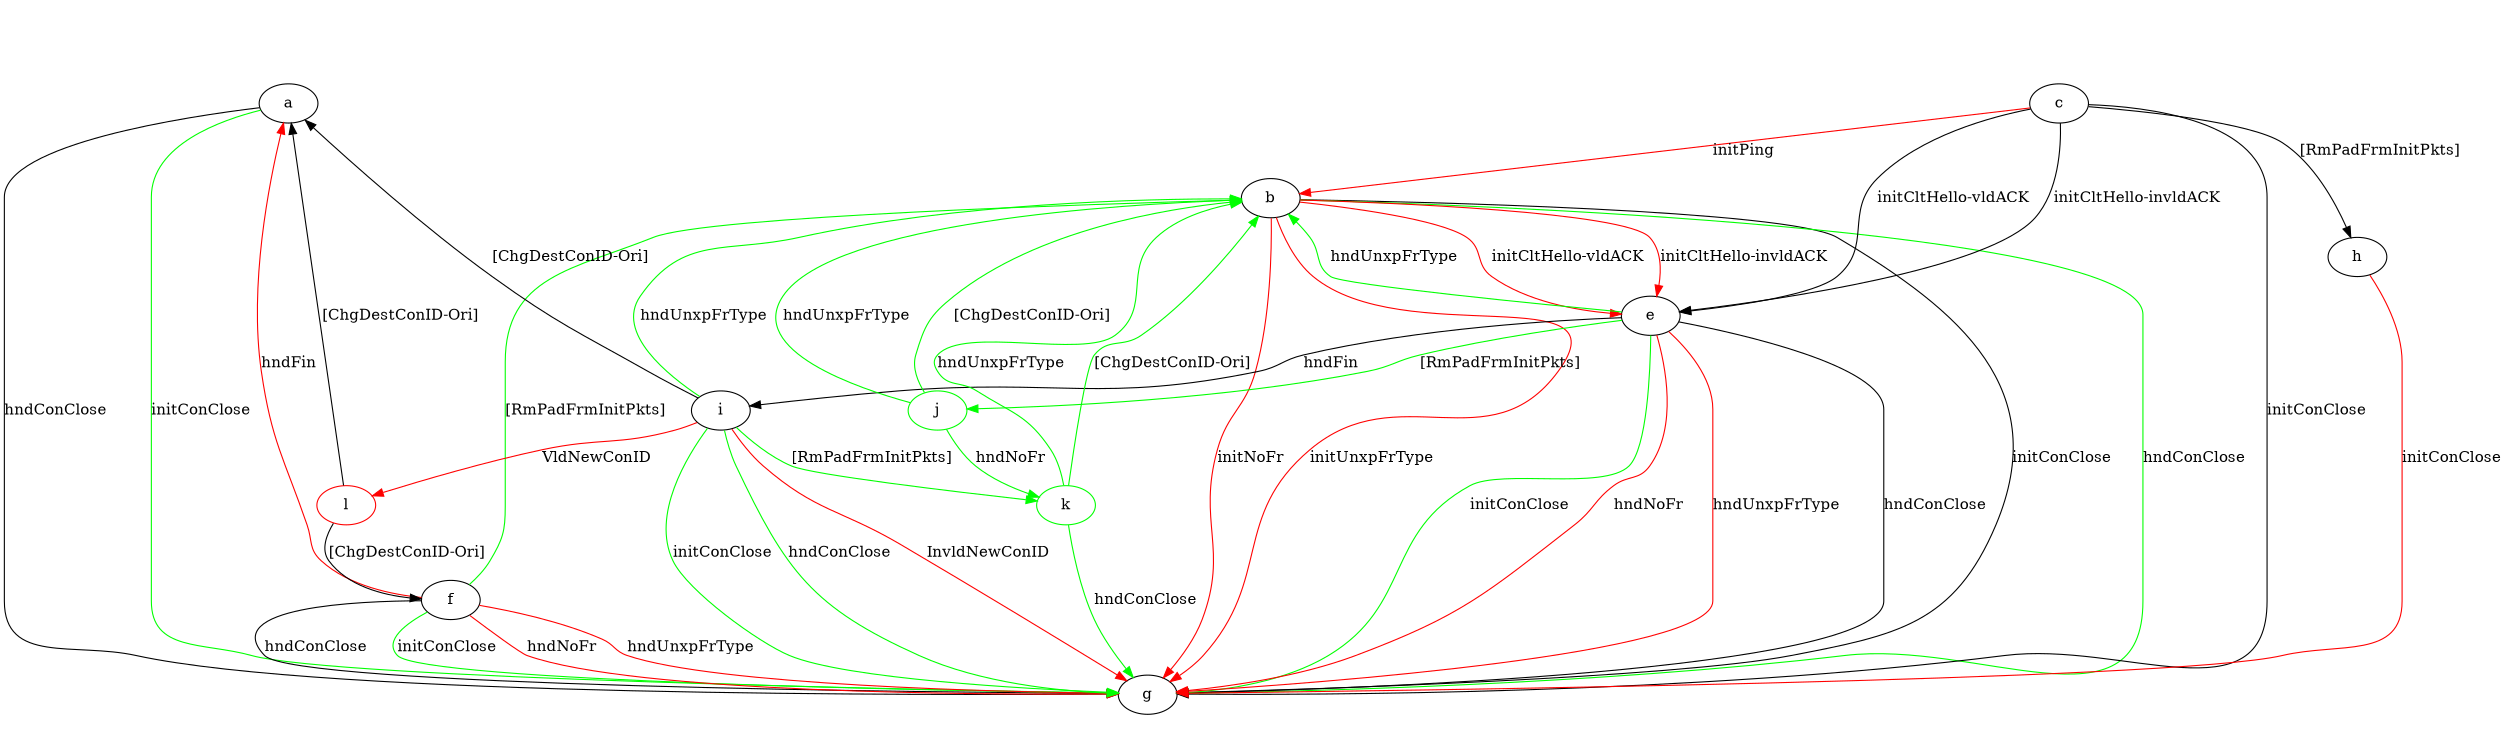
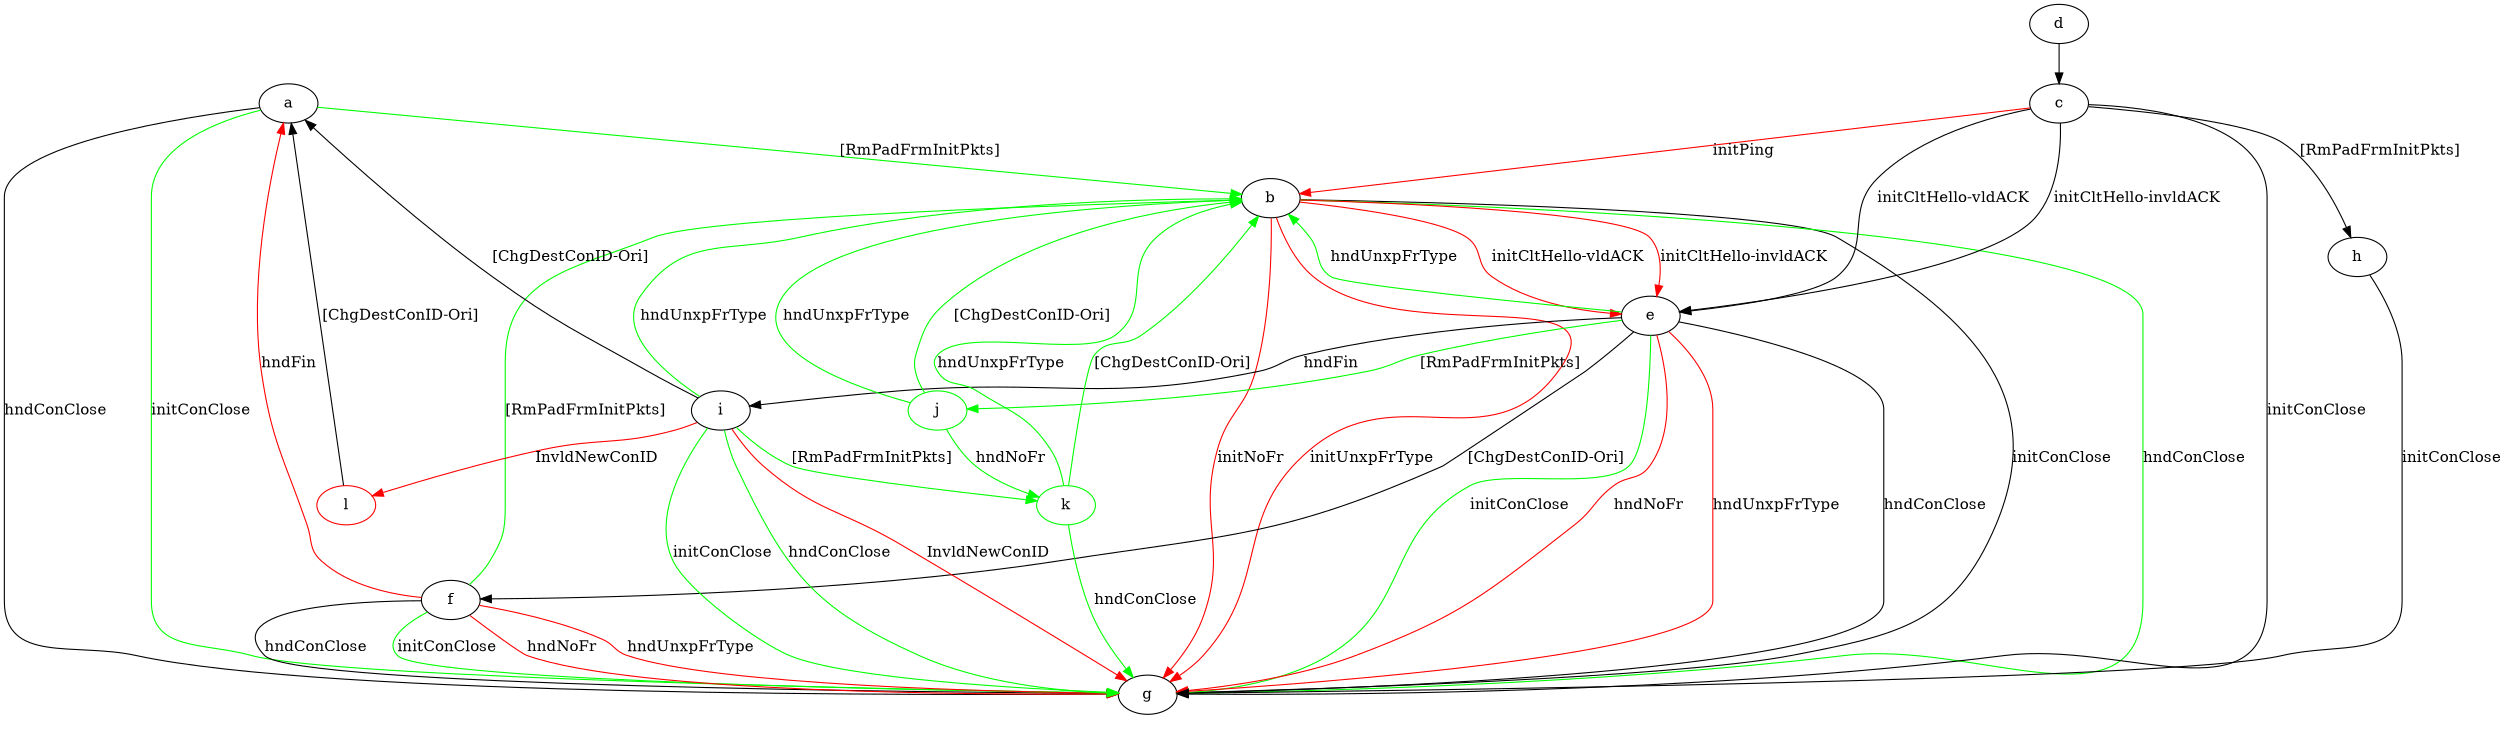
node "d": added
edge "a" -> "b": added, label "[RmPadFrmInitPkts]"
edge "i" -> "l": label "VldNewConID " -> "InvldNewConID "
edge "l" -> "f": now "e" -> "f"
edge "h" -> "g": color red -> black
